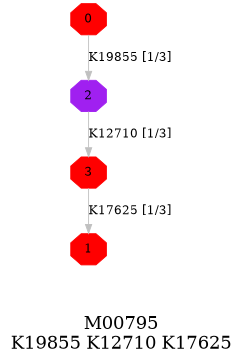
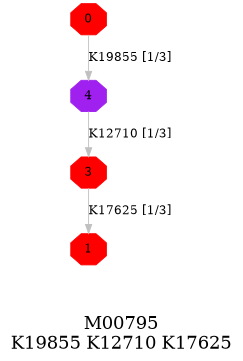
node "2": label "2" -> "4"
